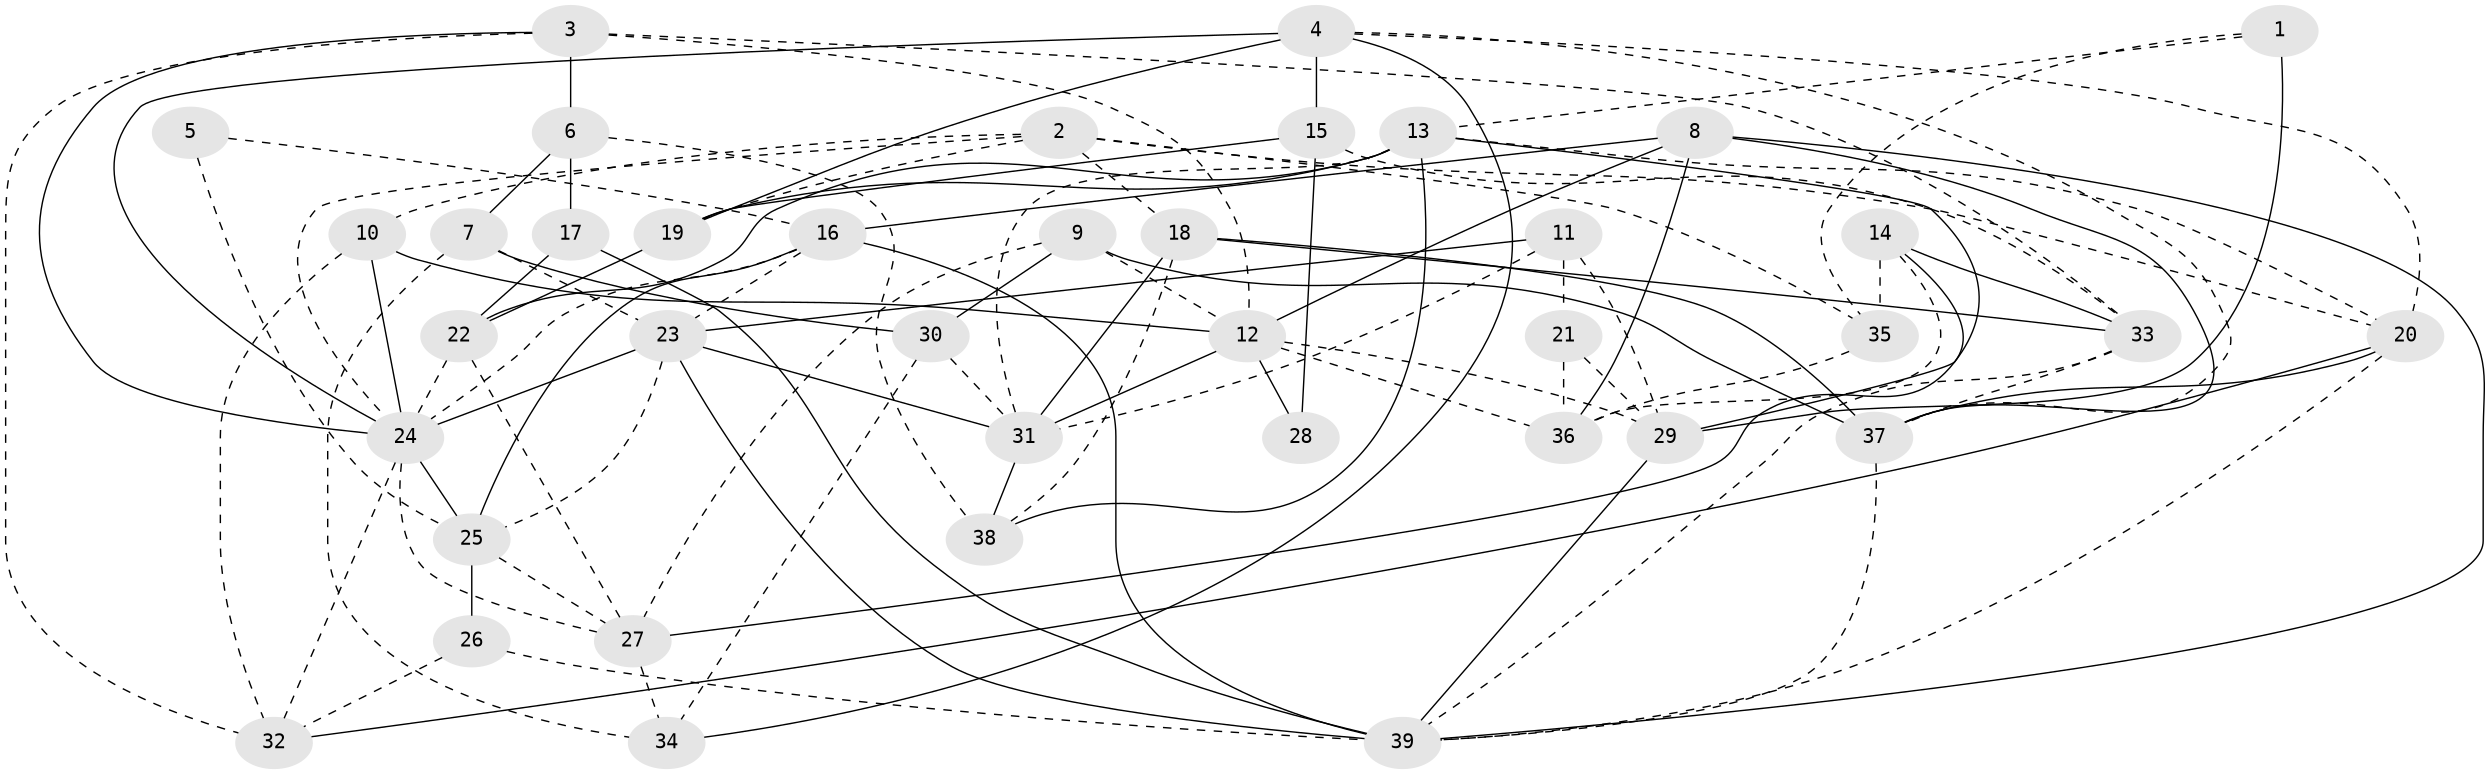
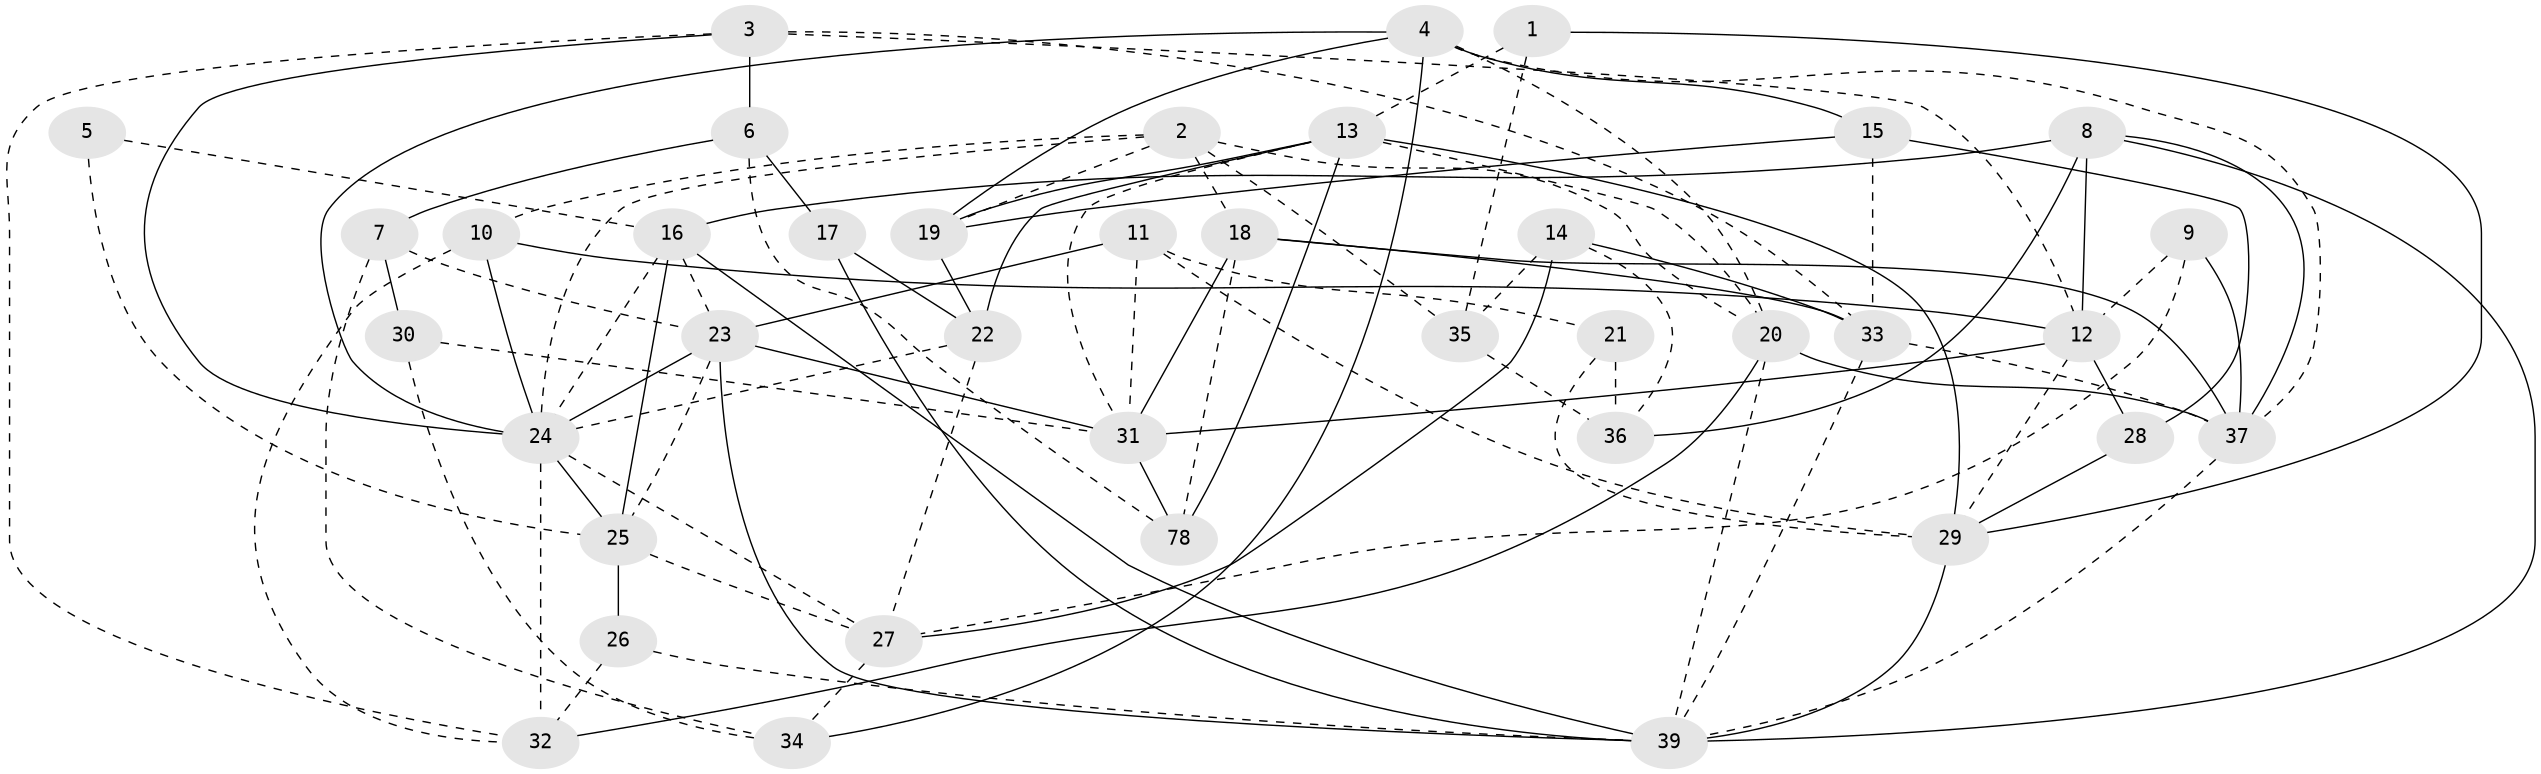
edge "9" -- "30": removed
edge "12" -- "36": removed
edge "28" -- "29": added
node "38": label "38" -> "78"
